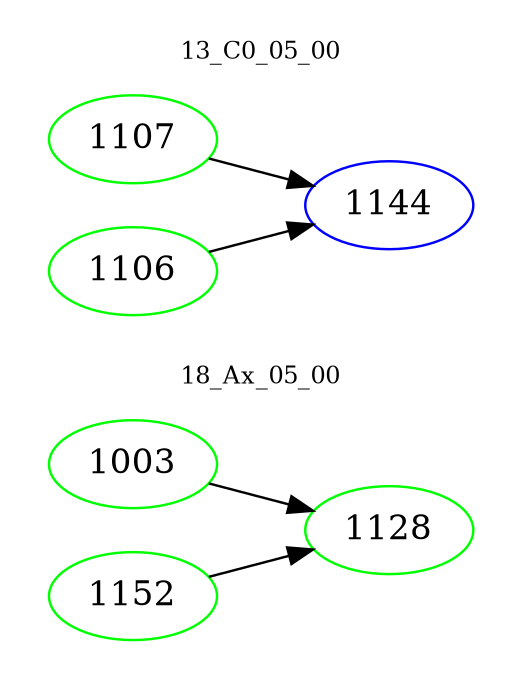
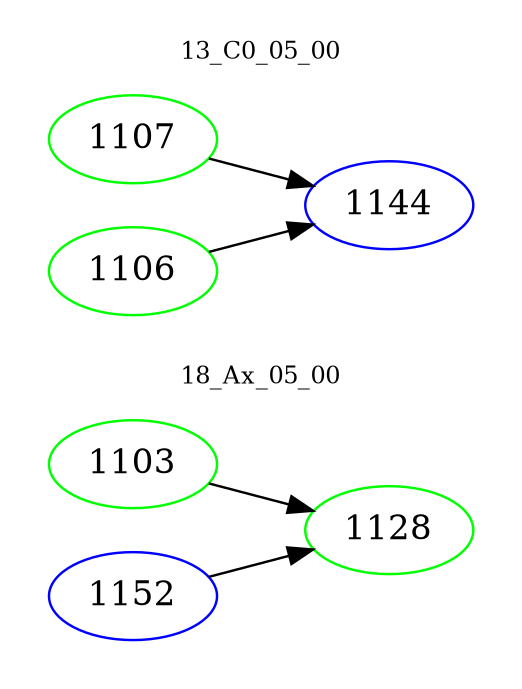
node "1003": label "1003" -> "1103"
node "1152": color green -> blue
